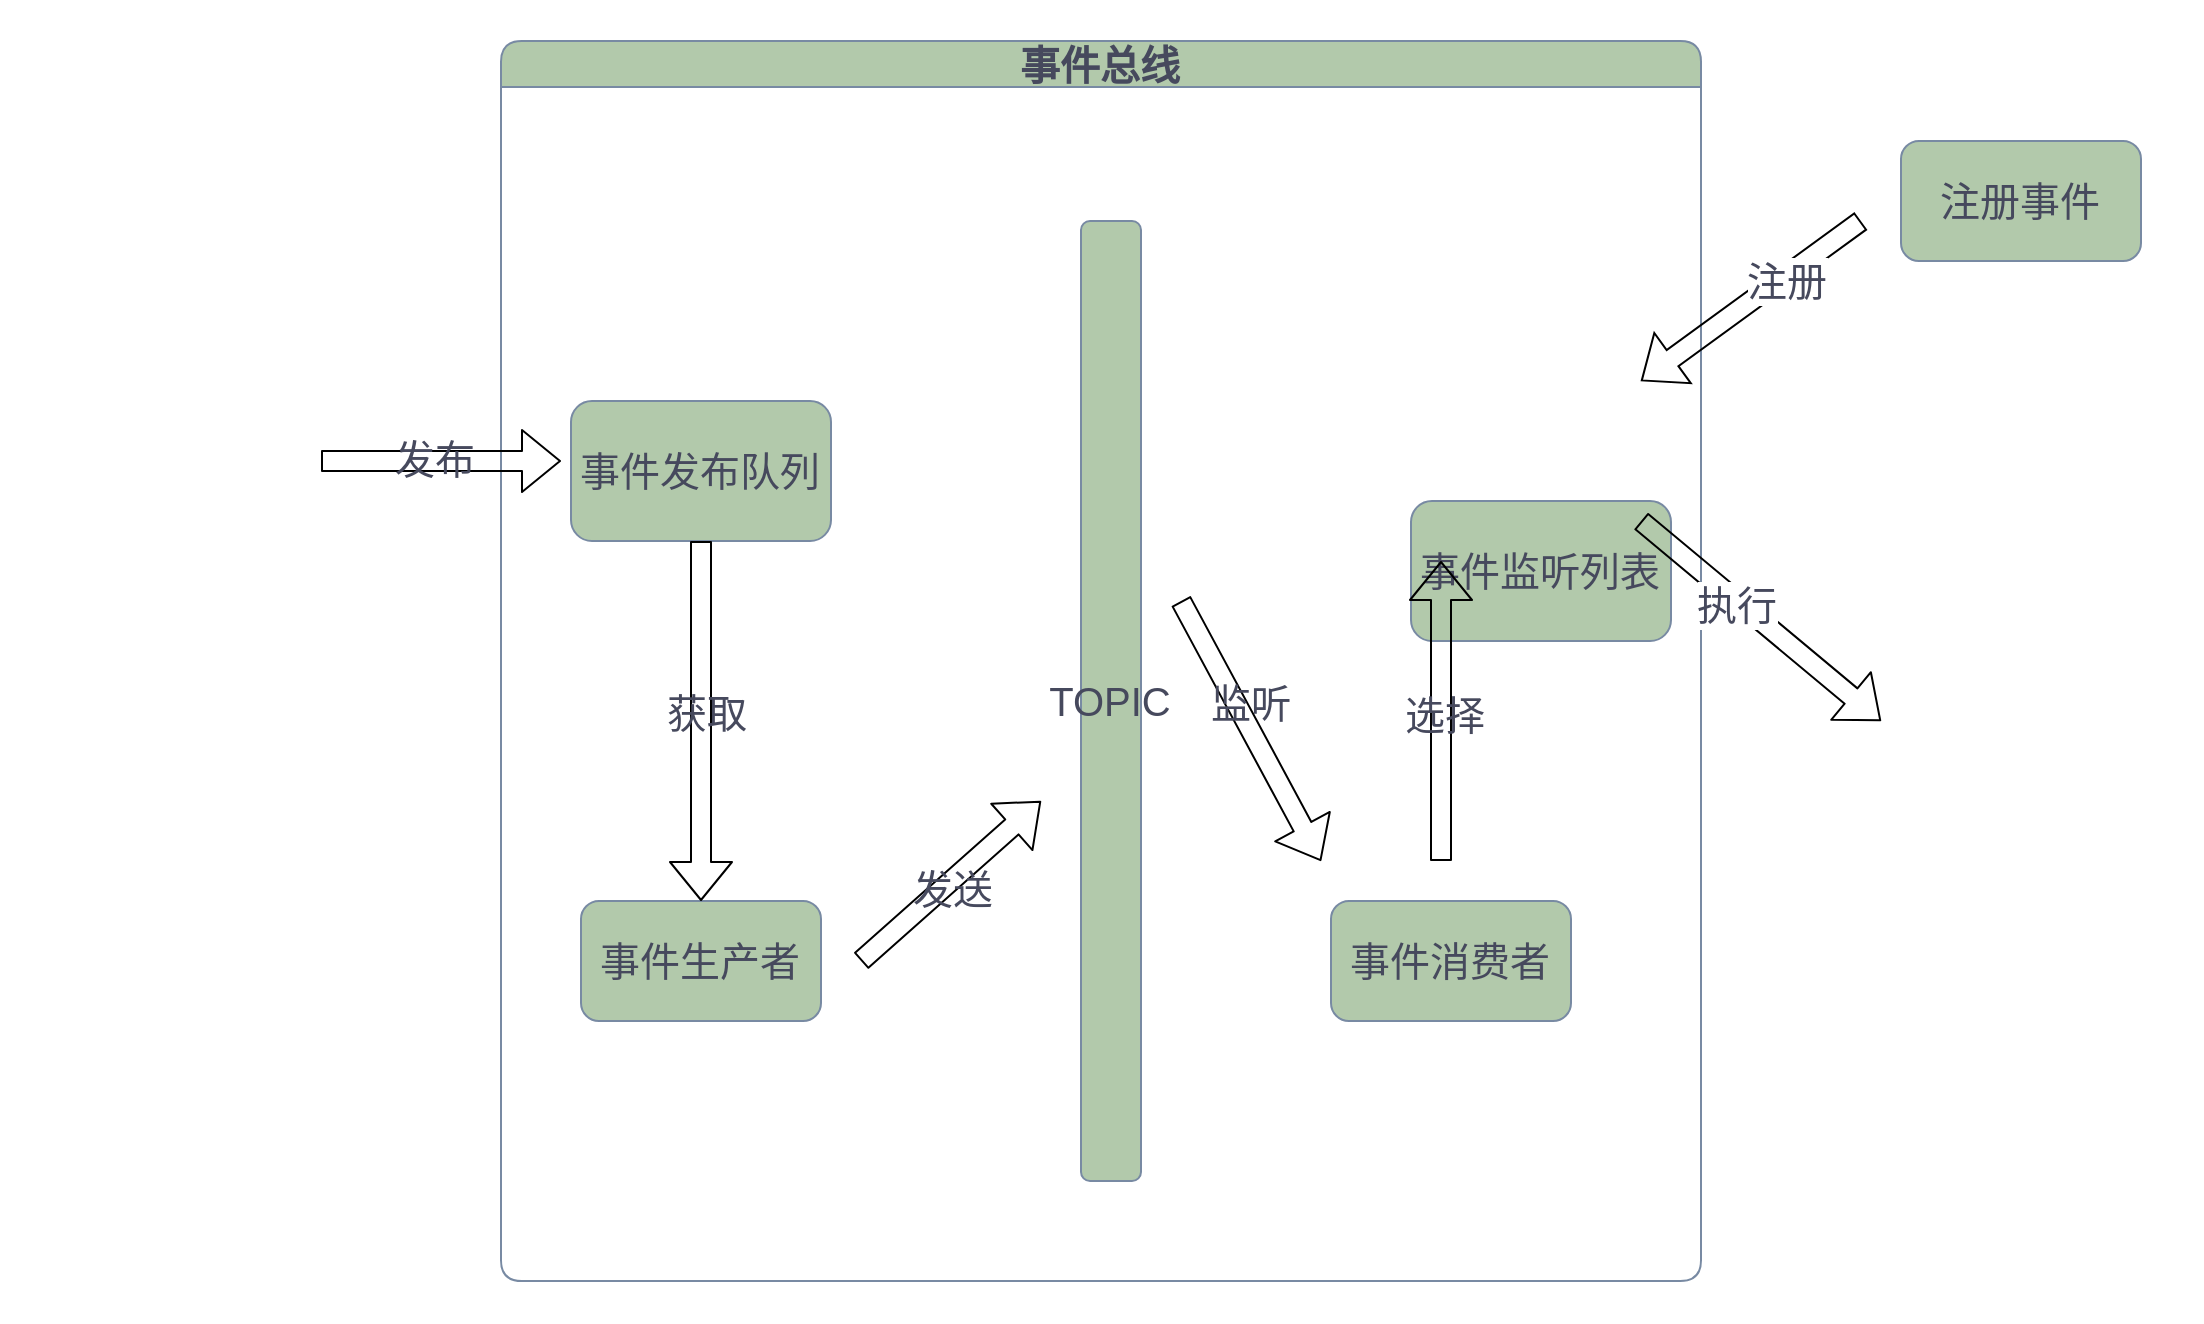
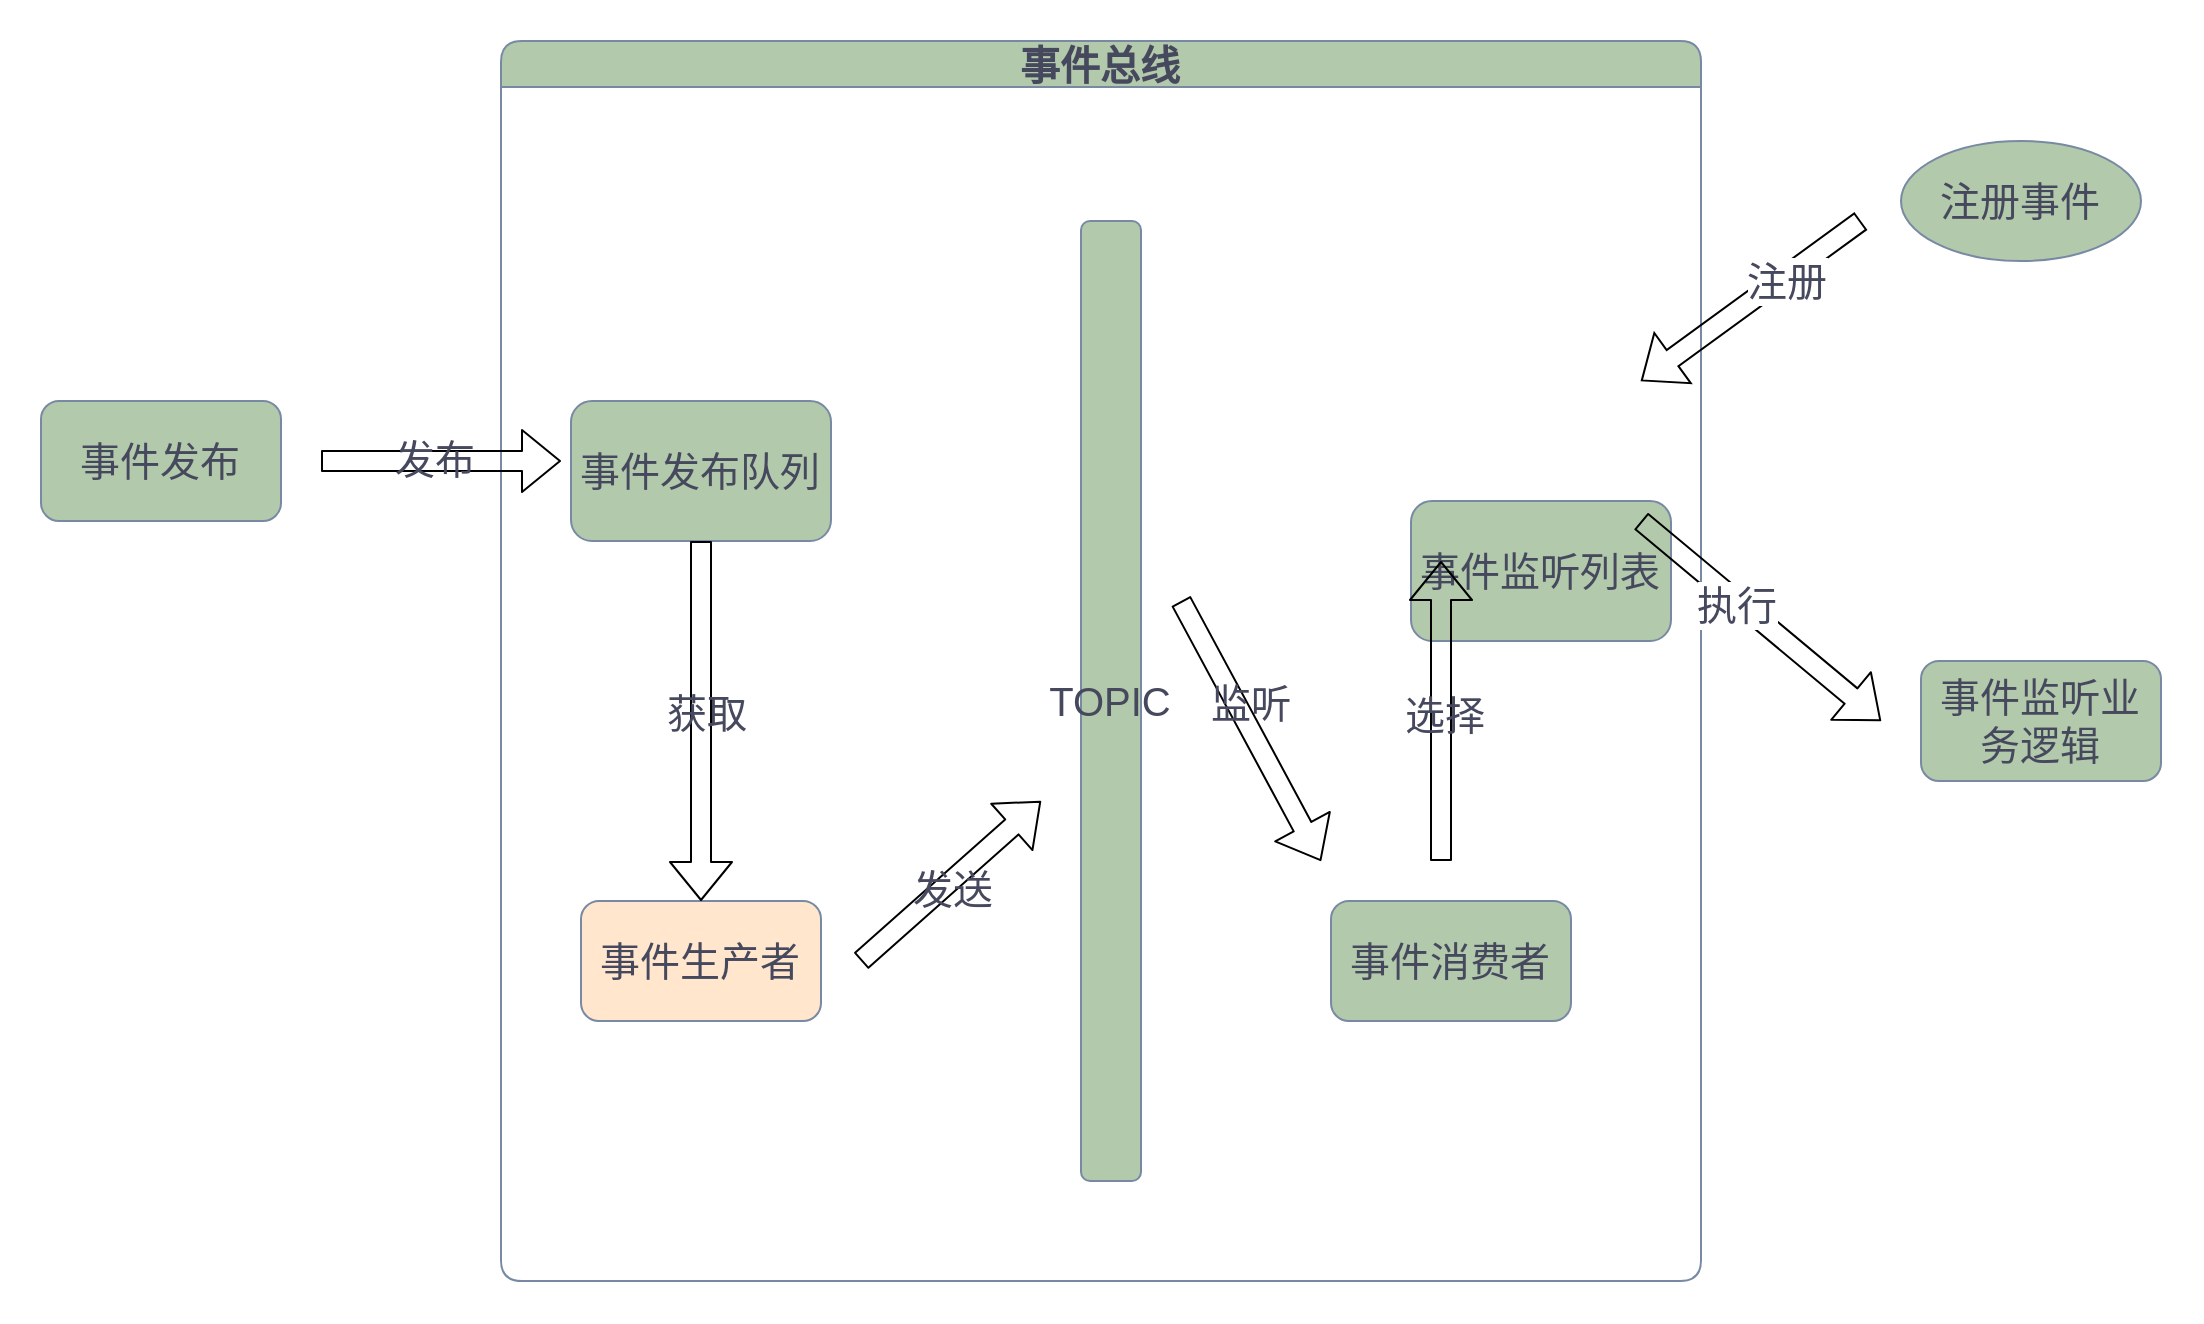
node "注册事件": shape rounded rectangle -> ellipse
node "事件发布": added
node "事件监听业务逻辑": added
node "事件生产者": fillcolor #b2c9ab -> #ffe6cc
